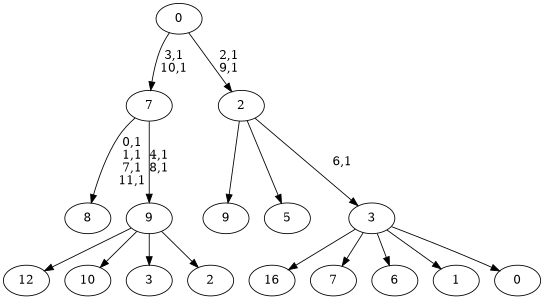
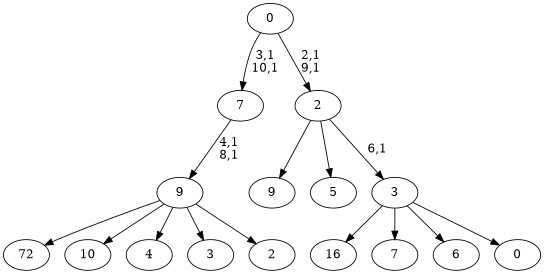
node "8": removed
node "4": added
node "12": label "12" -> "72"
node "1": removed
